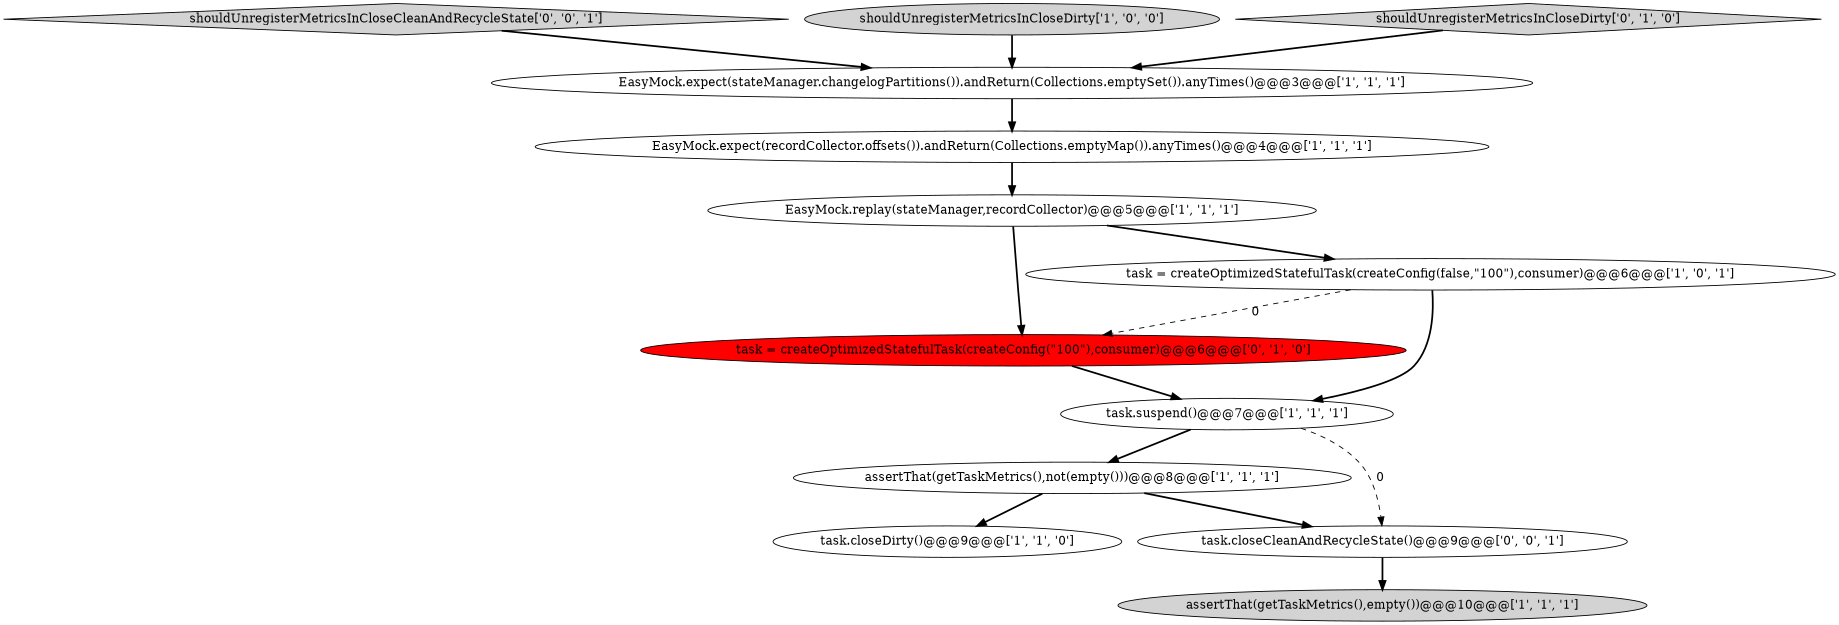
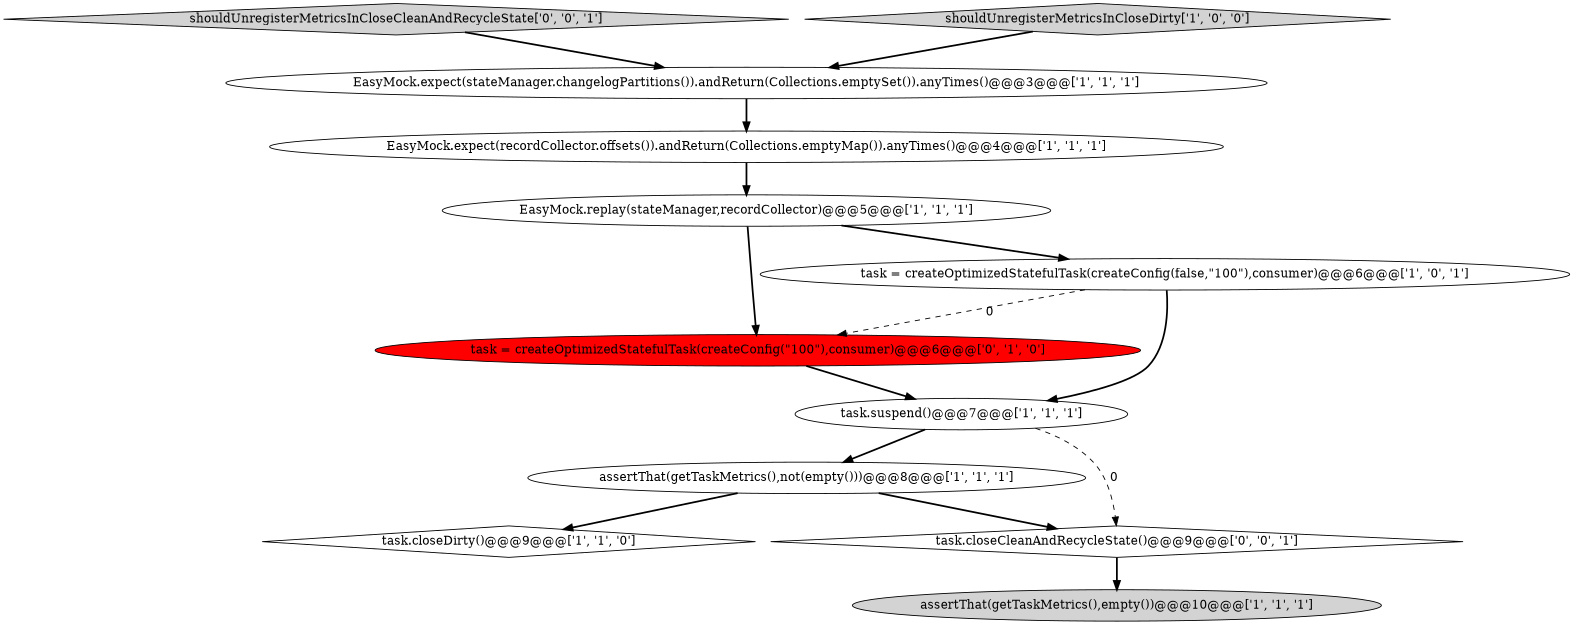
node "shouldUnregisterMetricsInCloseDirty['1', '0', '0']": shape ellipse -> diamond
node "shouldUnregisterMetricsInCloseDirty['0', '1', '0']": removed
node "task.closeDirty()@@@9@@@['1', '1', '0']": shape ellipse -> diamond
node "task.closeCleanAndRecycleState()@@@9@@@['0', '0', '1']": shape ellipse -> diamond
